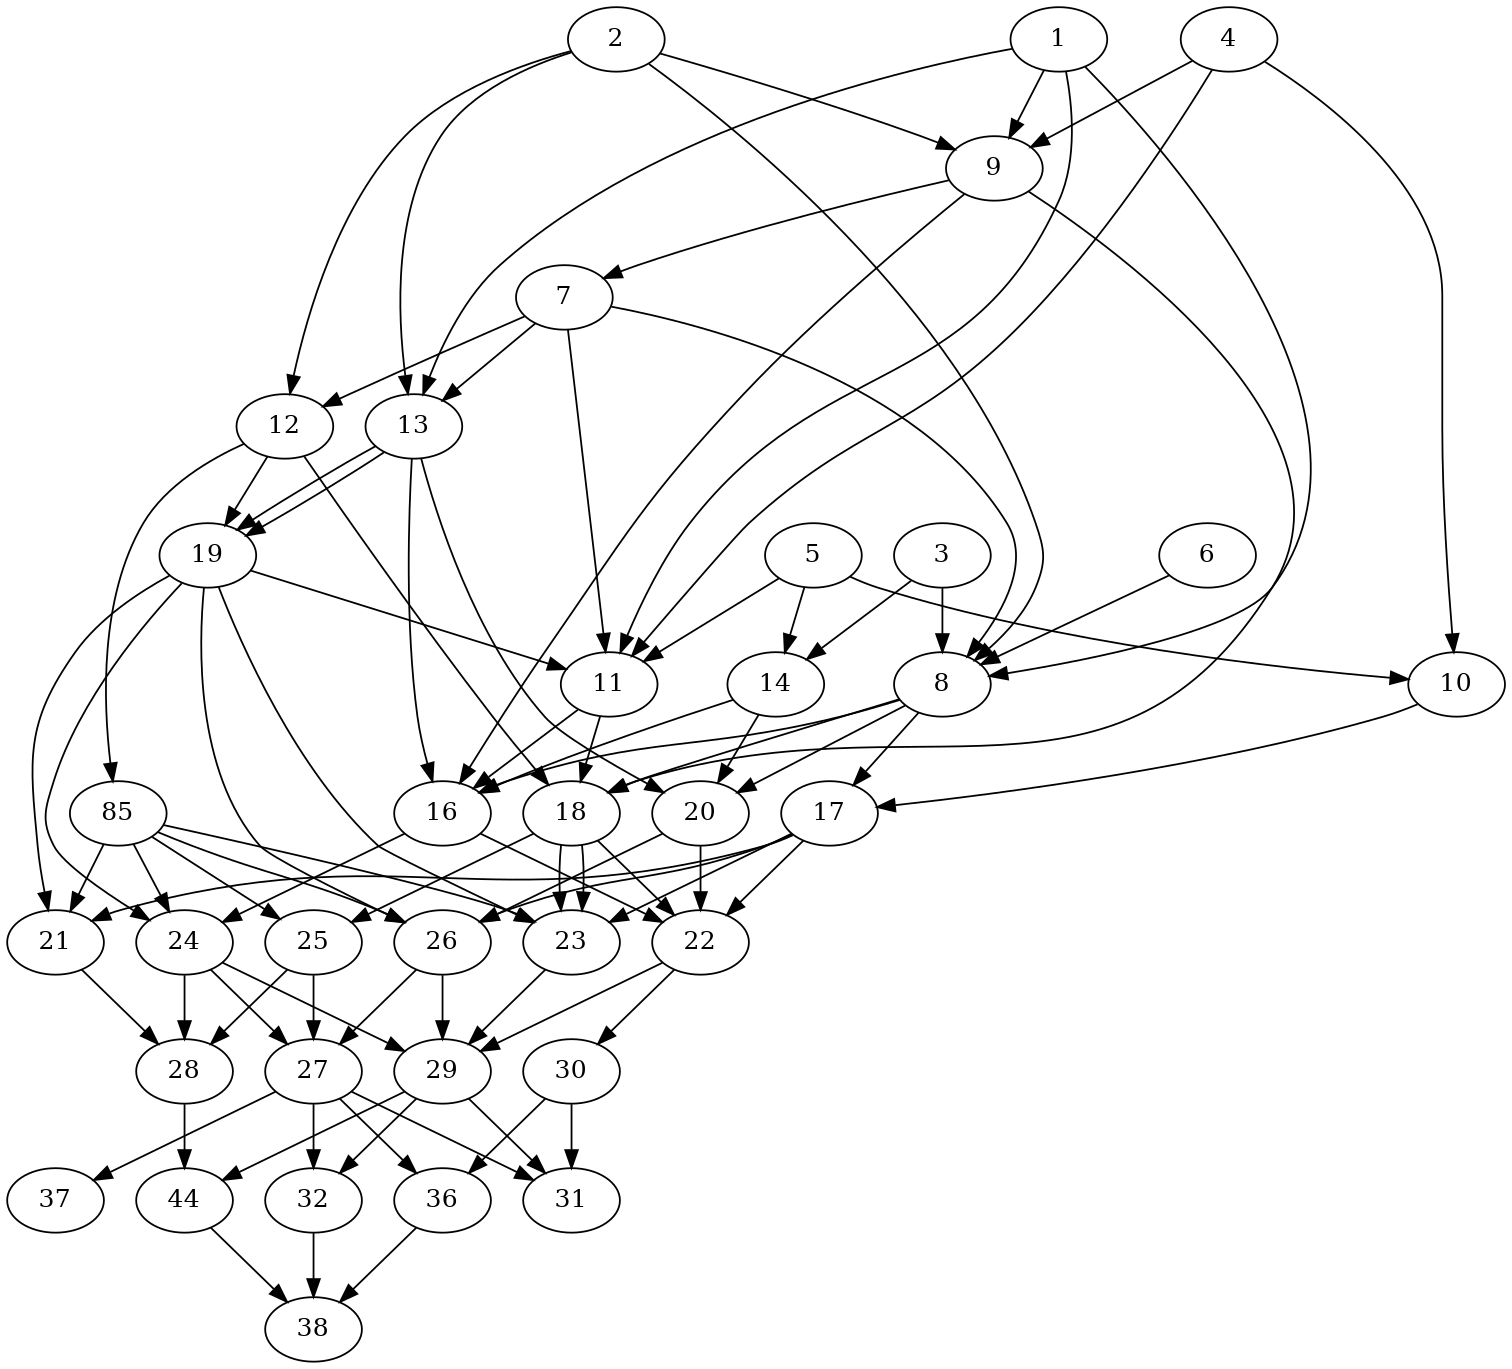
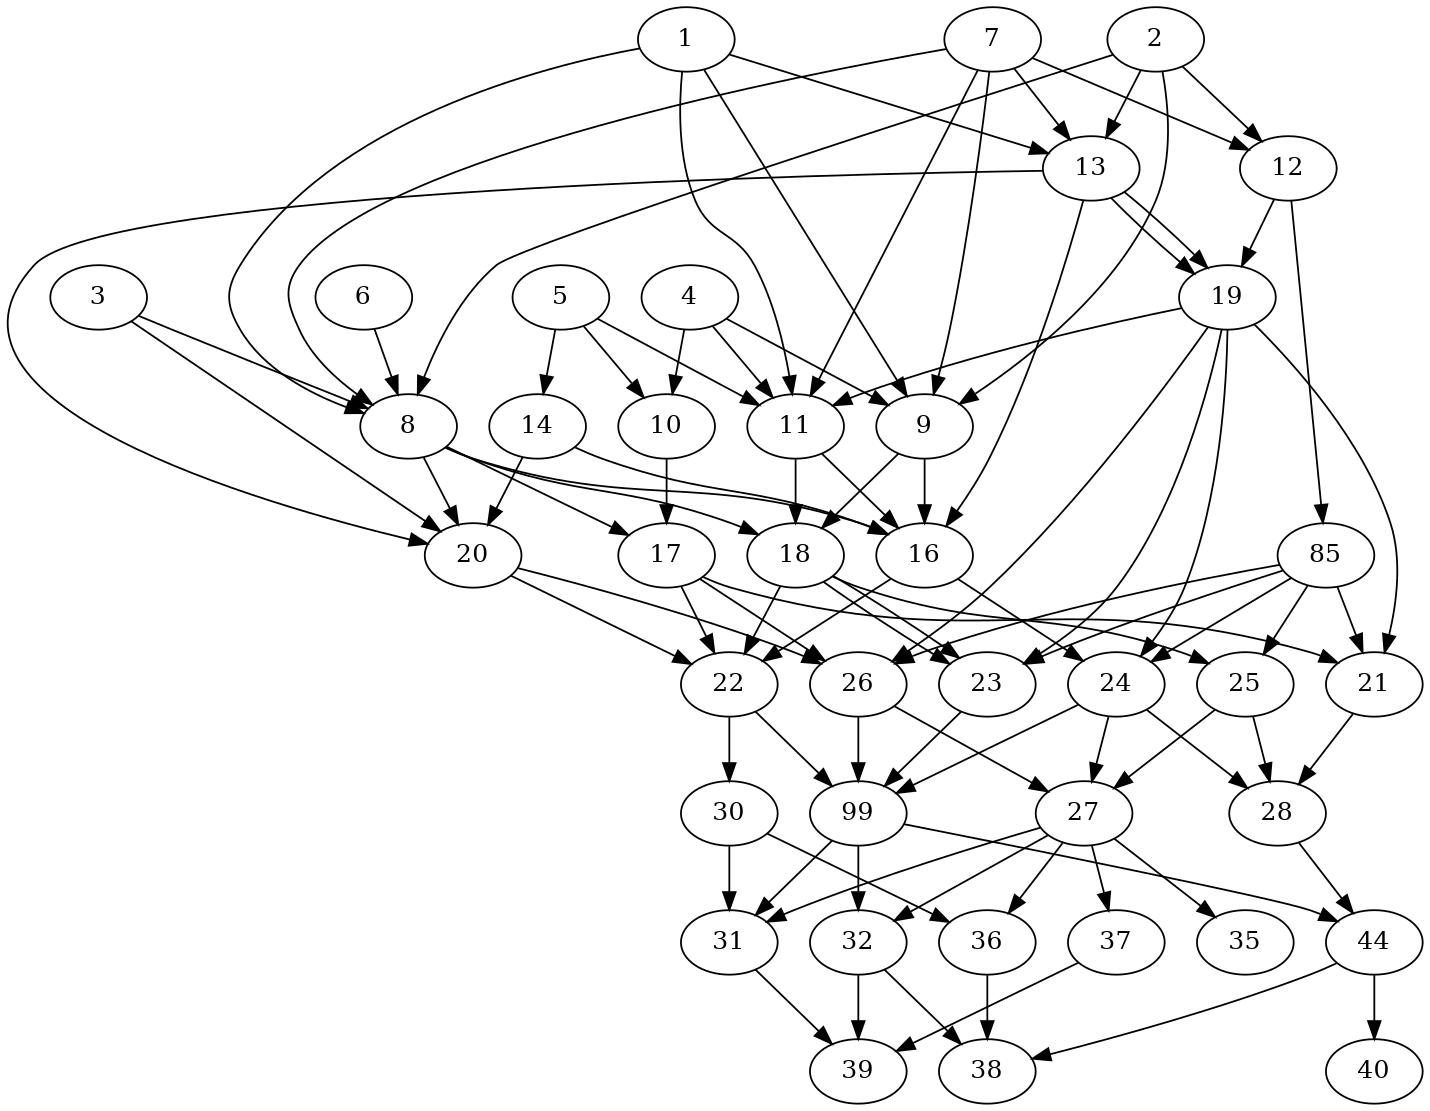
edge "9" -> "7": reversed
edge "3" -> "14": now "3" -> "20"
edge "12" -> "18": removed
edge "17" -> "23": removed
node "35": added
node "29": label "29" -> "99"
node "39": added
node "40": added
